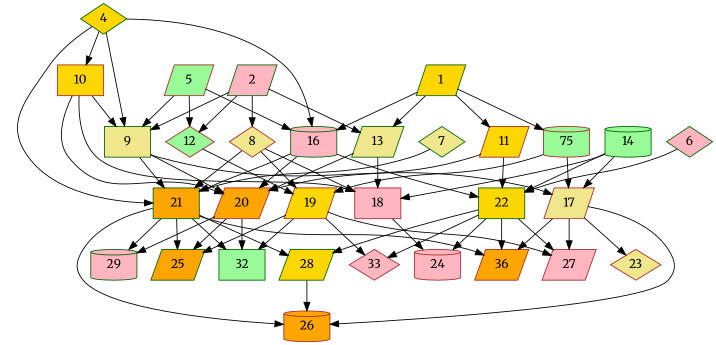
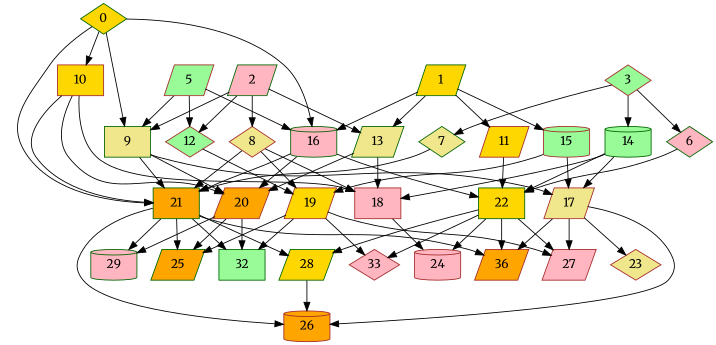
node "4": label "4" -> "0"
node "3": added
edge "10" -> "9": now "10" -> "21"
node "75": label "75" -> "15"
edge "11" -> "20": removed
